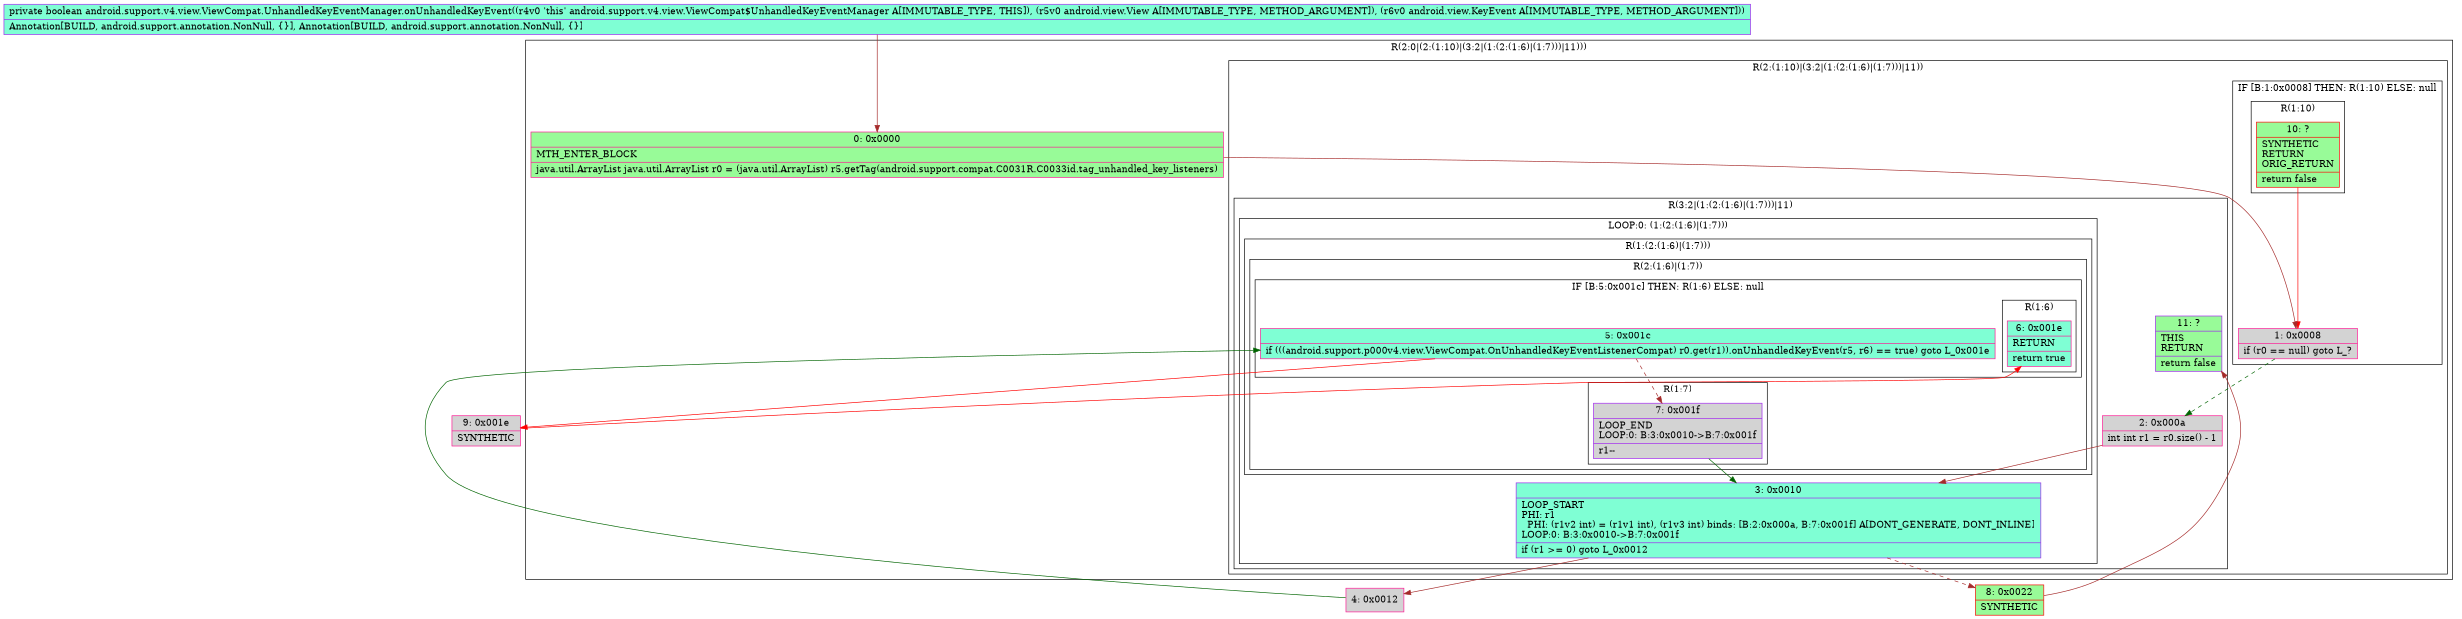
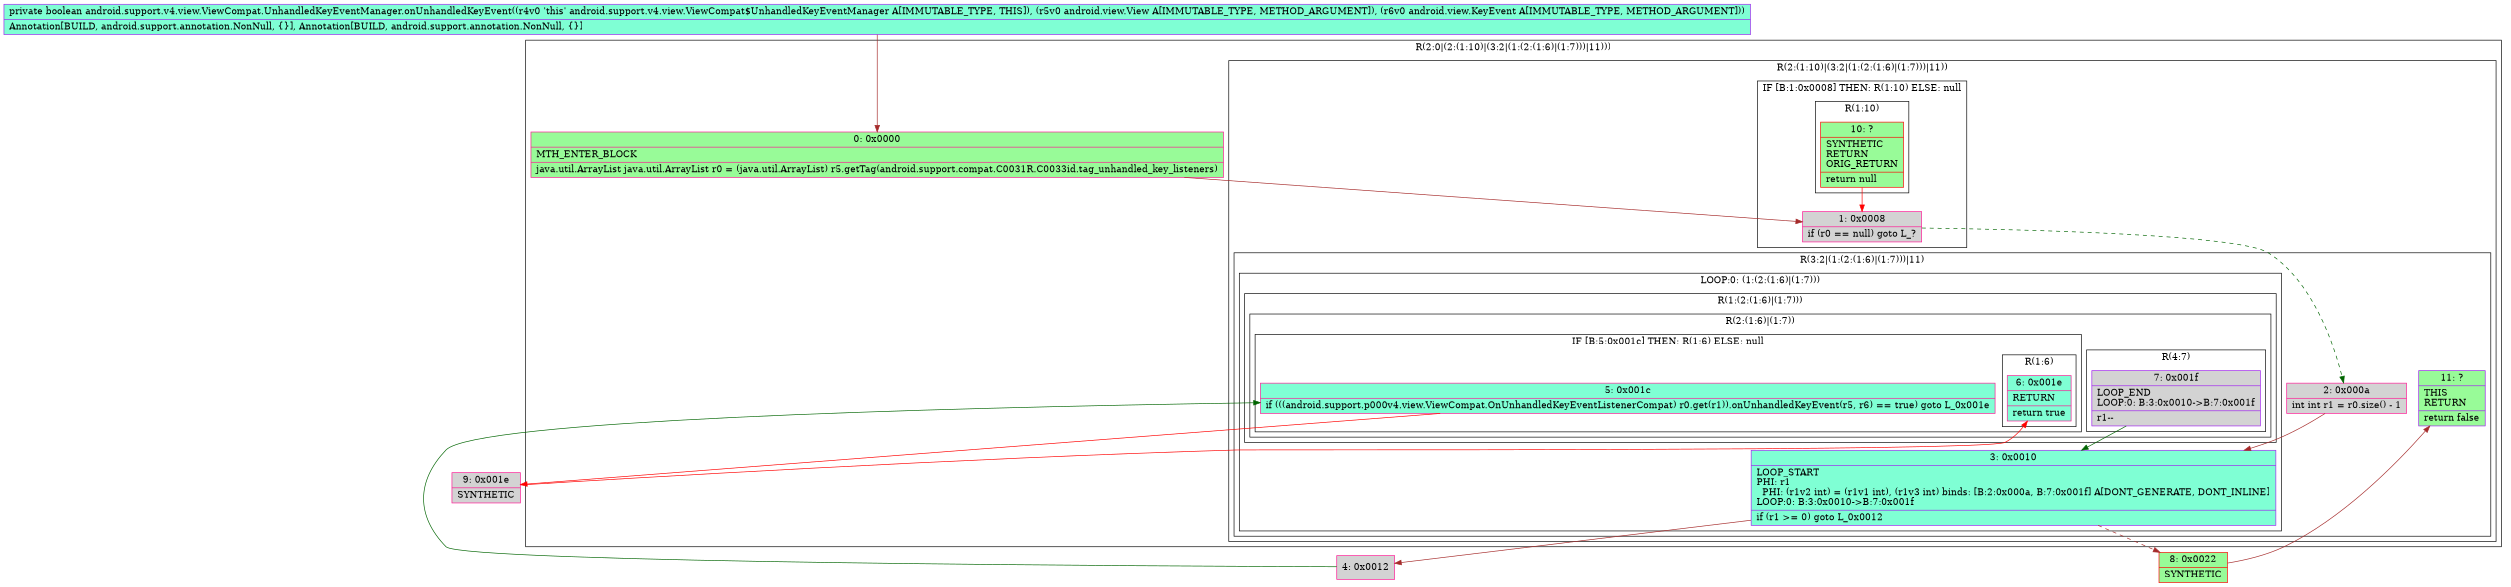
node "10: ?": text "return false" -> "return null"
edge "5: 0x001c" -> "7: 0x001f": removed
cluster "R(1:7)": label "R(1:7)" -> "R(4:7)"
